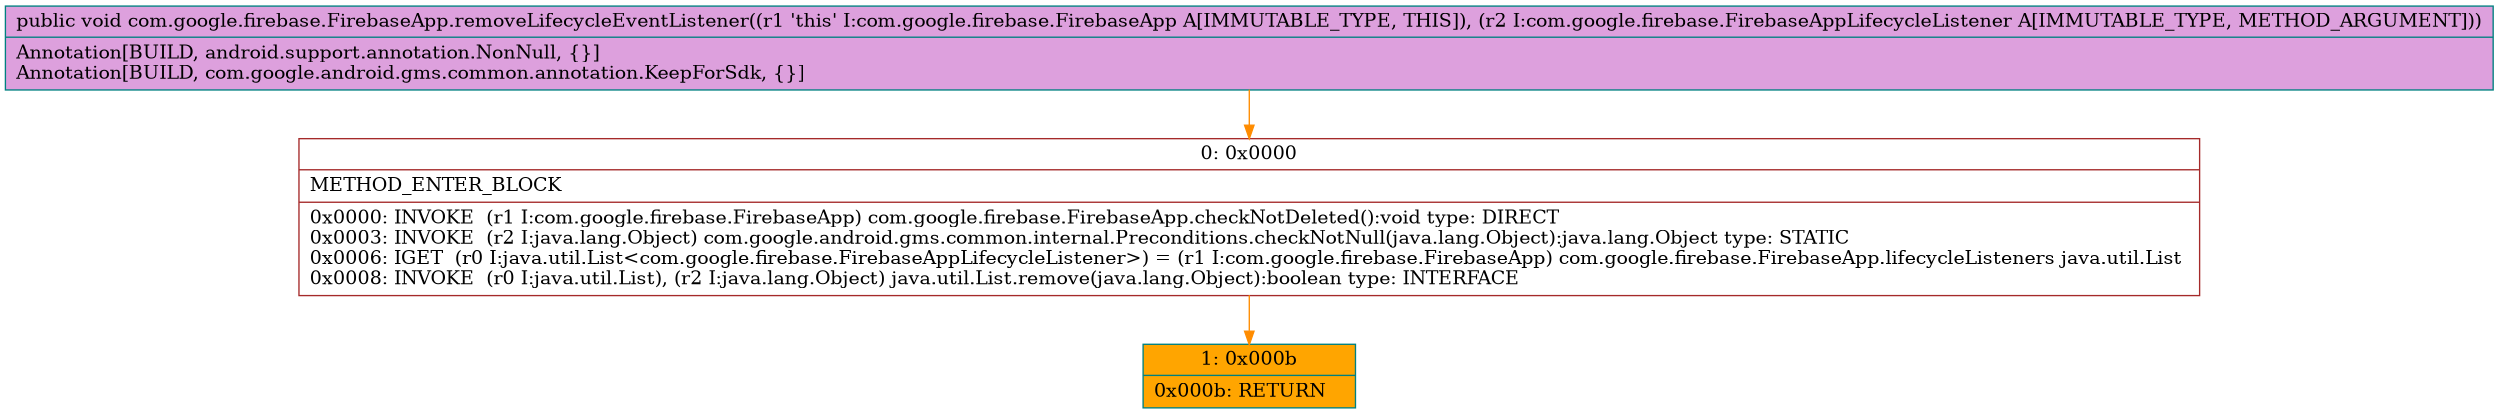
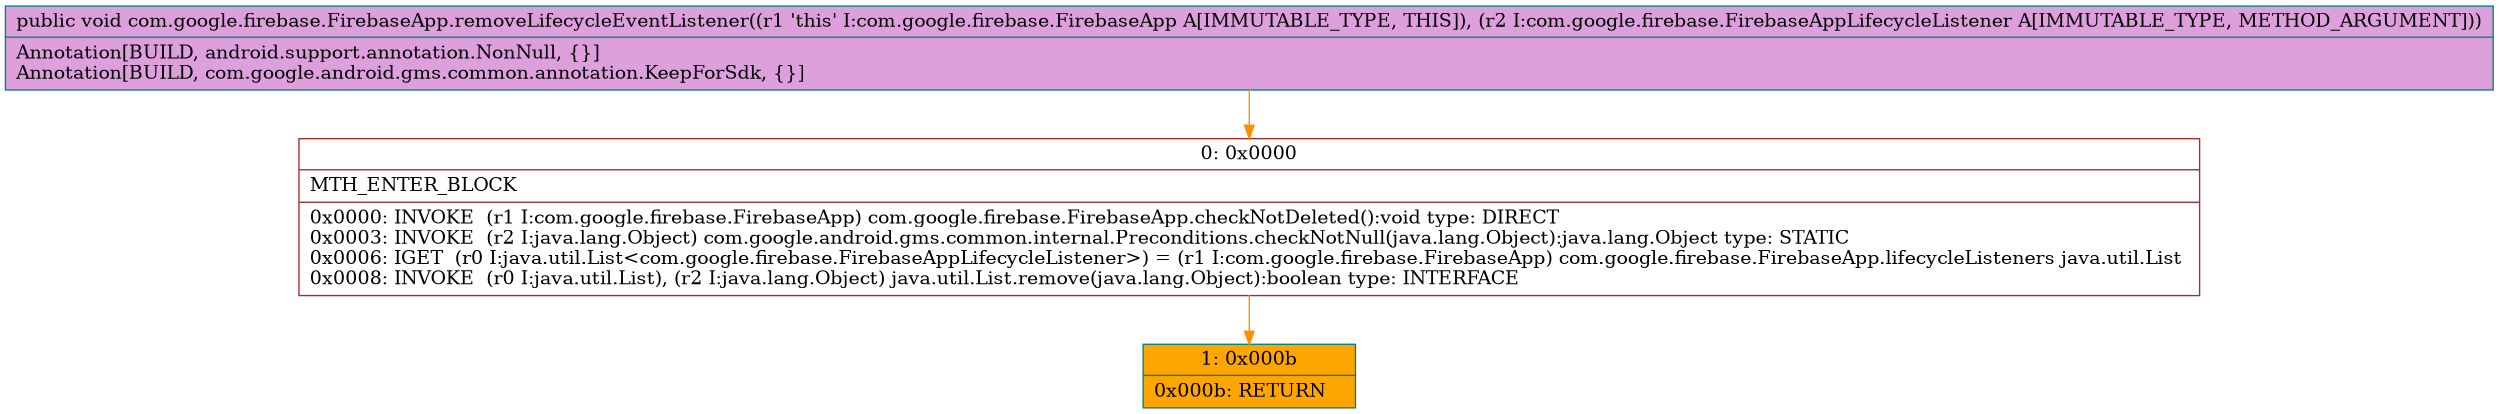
node "0: 0x0000": text "METHOD_ENTER_BLOCK" -> "MTH_ENTER_BLOCK"
